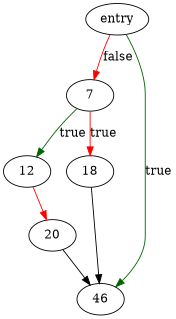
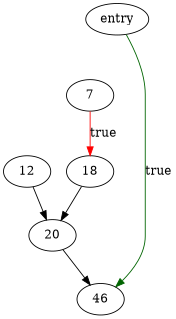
edge "entry" -> "7": removed, label "false"
edge "7" -> "12": removed, label "true"
edge "12" -> "20": color red -> black
edge "18" -> "46": now "18" -> "20"
